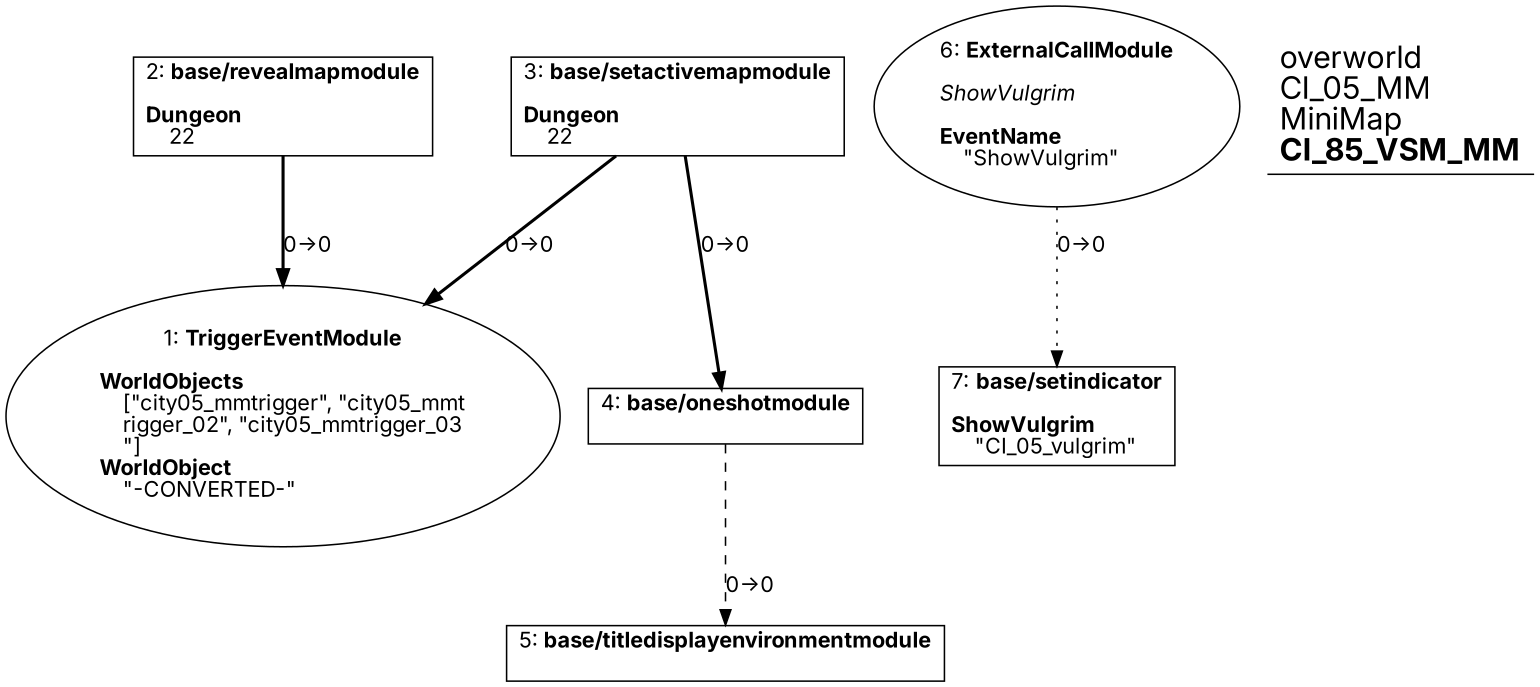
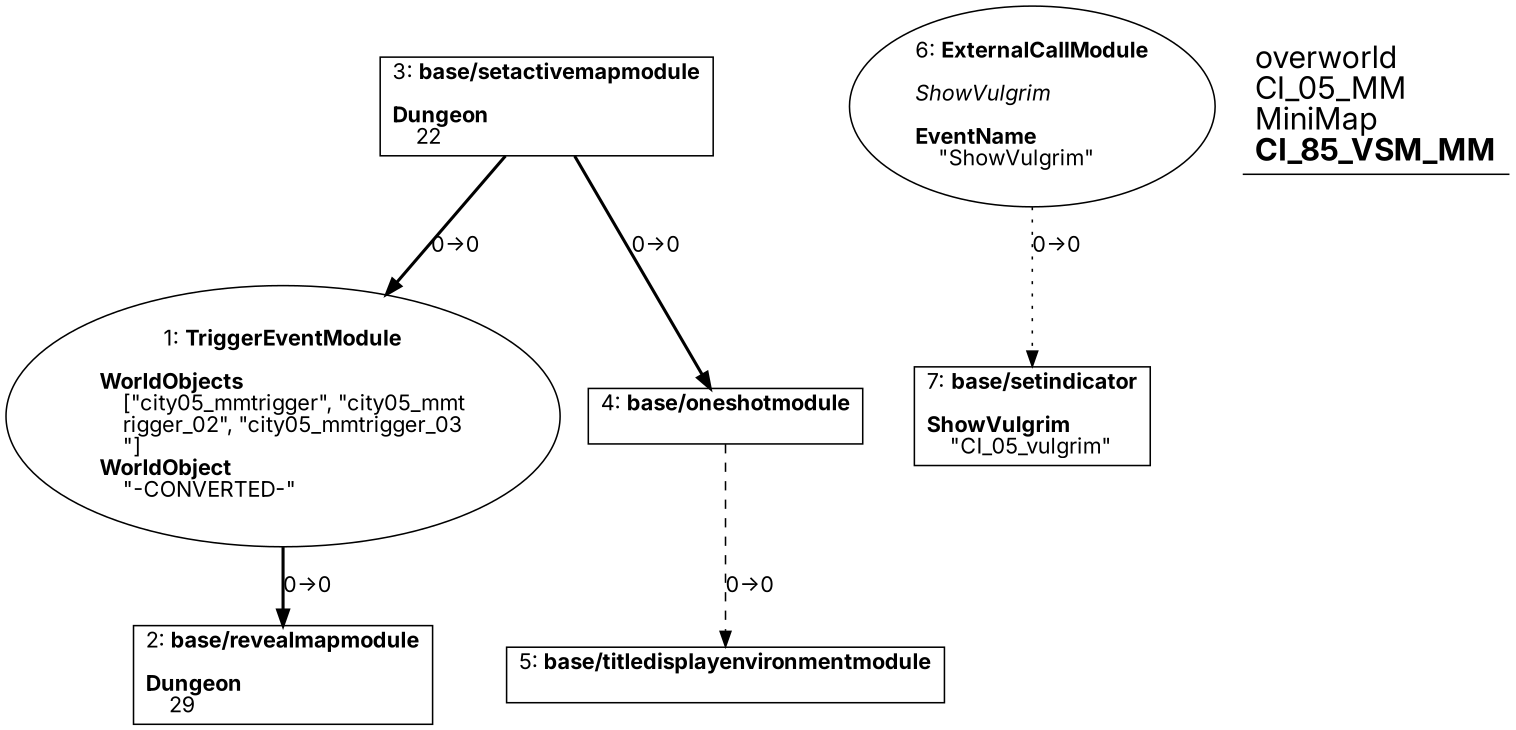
node "2:": text "22" -> "29"
edge "2:" -> "1:": reversed
